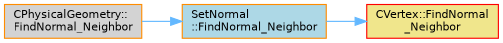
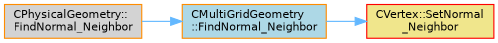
node "SetNormal ::FindNormal_Neighbor": label "SetNormal ::FindNormal_Neighbor" -> "CMultiGridGeometry ::FindNormal_Neighbor"
node "CVertex::FindNormal _Neighbor": label "CVertex::FindNormal _Neighbor" -> "CVertex::SetNormal _Neighbor"
